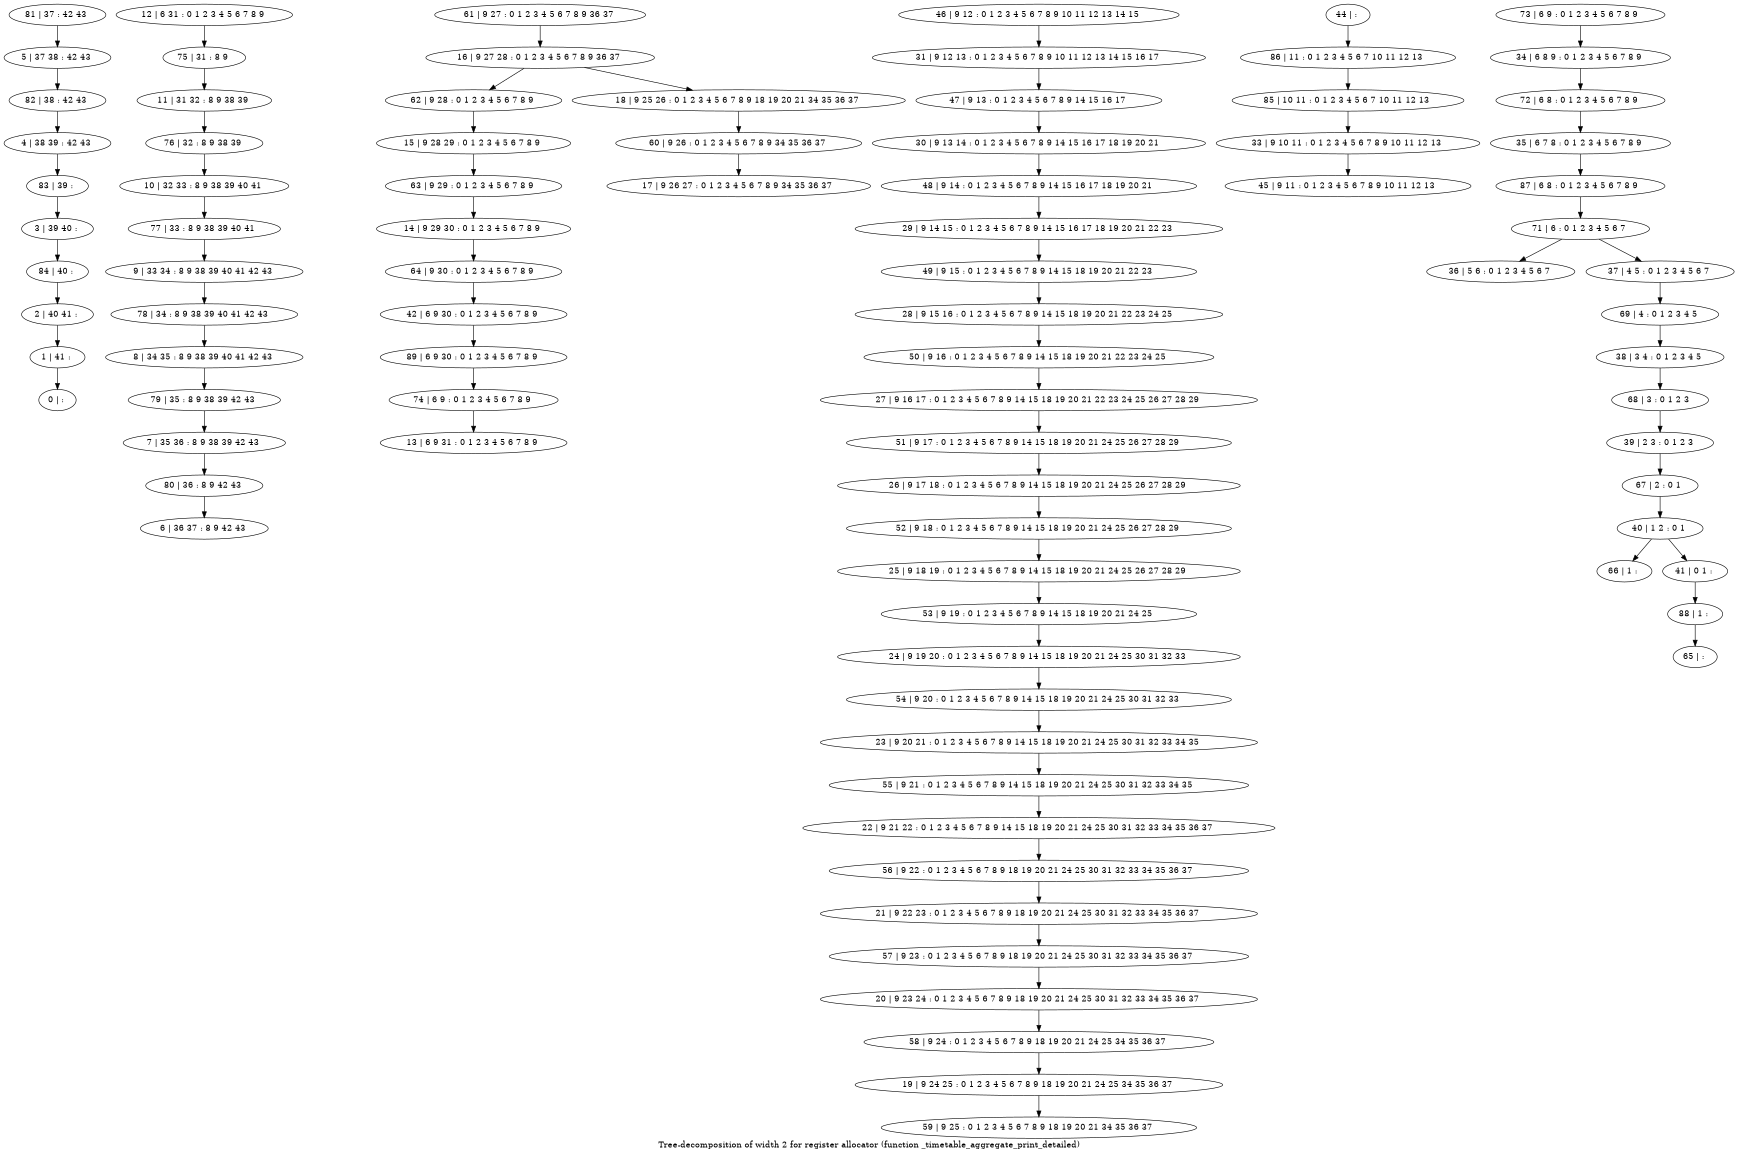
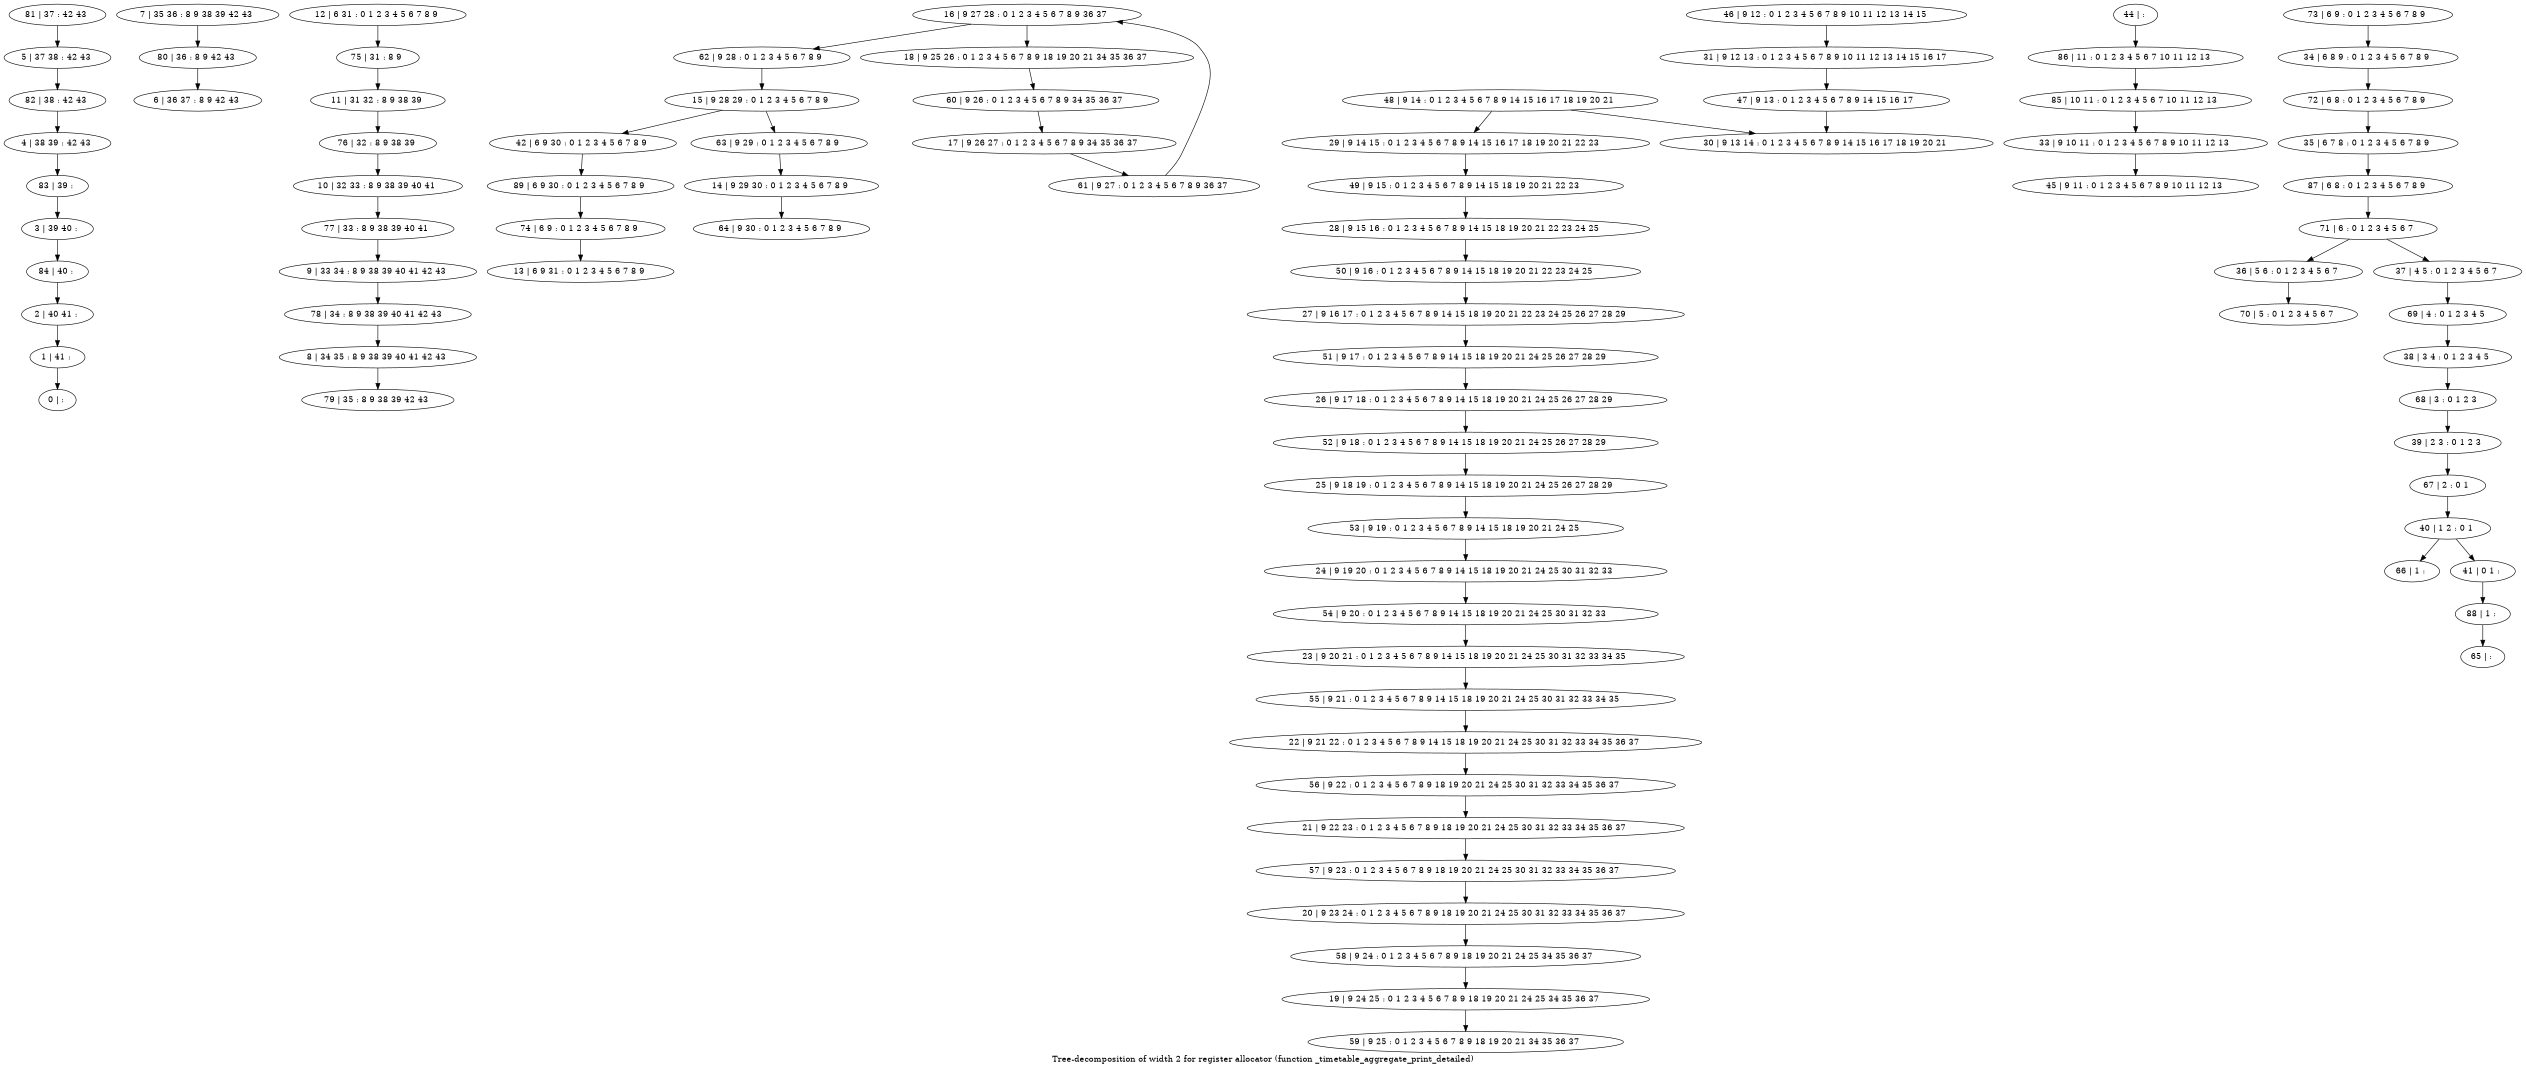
edge "30 | 9 13 14 : 0 1 2 3 4 5 6 7 8 9 14 15 16 17 18 19 20 21" -> "48 | 9 14 : 0 1 2 3 4 5 6 7 8 9 14 15 16 17 18 19 20 21": reversed
edge "17 | 9 26 27 : 0 1 2 3 4 5 6 7 8 9 34 35 36 37" -> "61 | 9 27 : 0 1 2 3 4 5 6 7 8 9 36 37": added
edge "64 | 9 30 : 0 1 2 3 4 5 6 7 8 9" -> "42 | 6 9 30 : 0 1 2 3 4 5 6 7 8 9": now "15 | 9 28 29 : 0 1 2 3 4 5 6 7 8 9" -> "42 | 6 9 30 : 0 1 2 3 4 5 6 7 8 9"
node "70 | 5 : 0 1 2 3 4 5 6 7": added
edge "79 | 35 : 8 9 38 39 42 43" -> "7 | 35 36 : 8 9 38 39 42 43": removed
